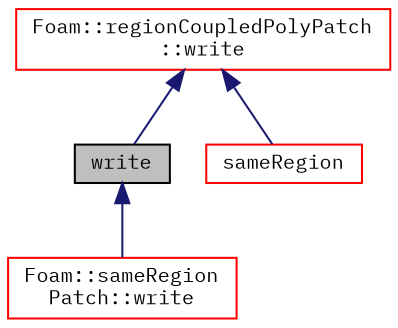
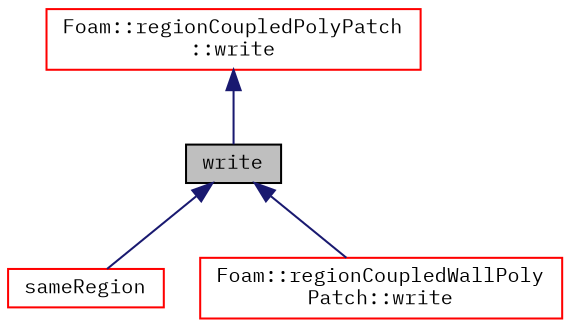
edge "sameRegion" -> "Foam::regionCoupledPolyPatch ::write": now "sameRegion" -> "write"
node "Foam::sameRegion Patch::write": label "Foam::sameRegion Patch::write" -> "Foam::regionCoupledWallPoly Patch::write"
